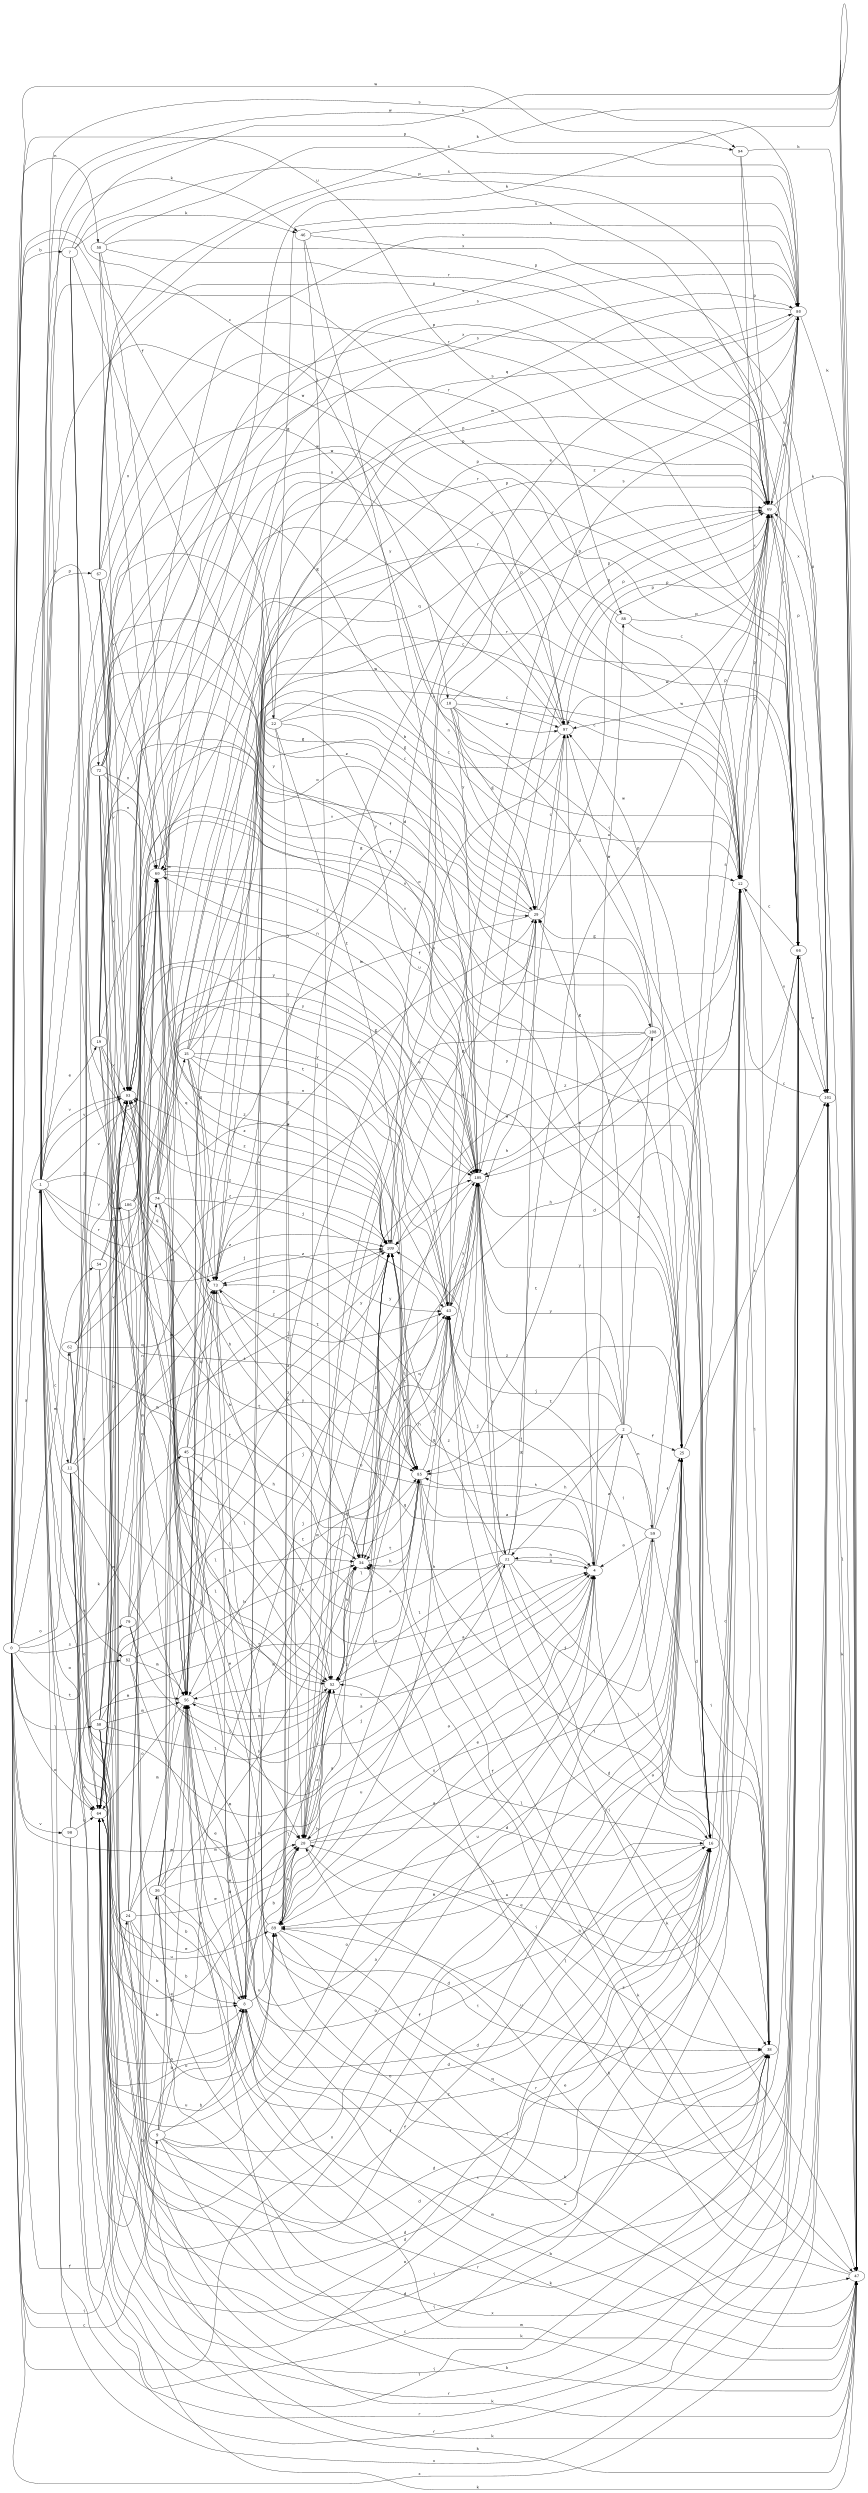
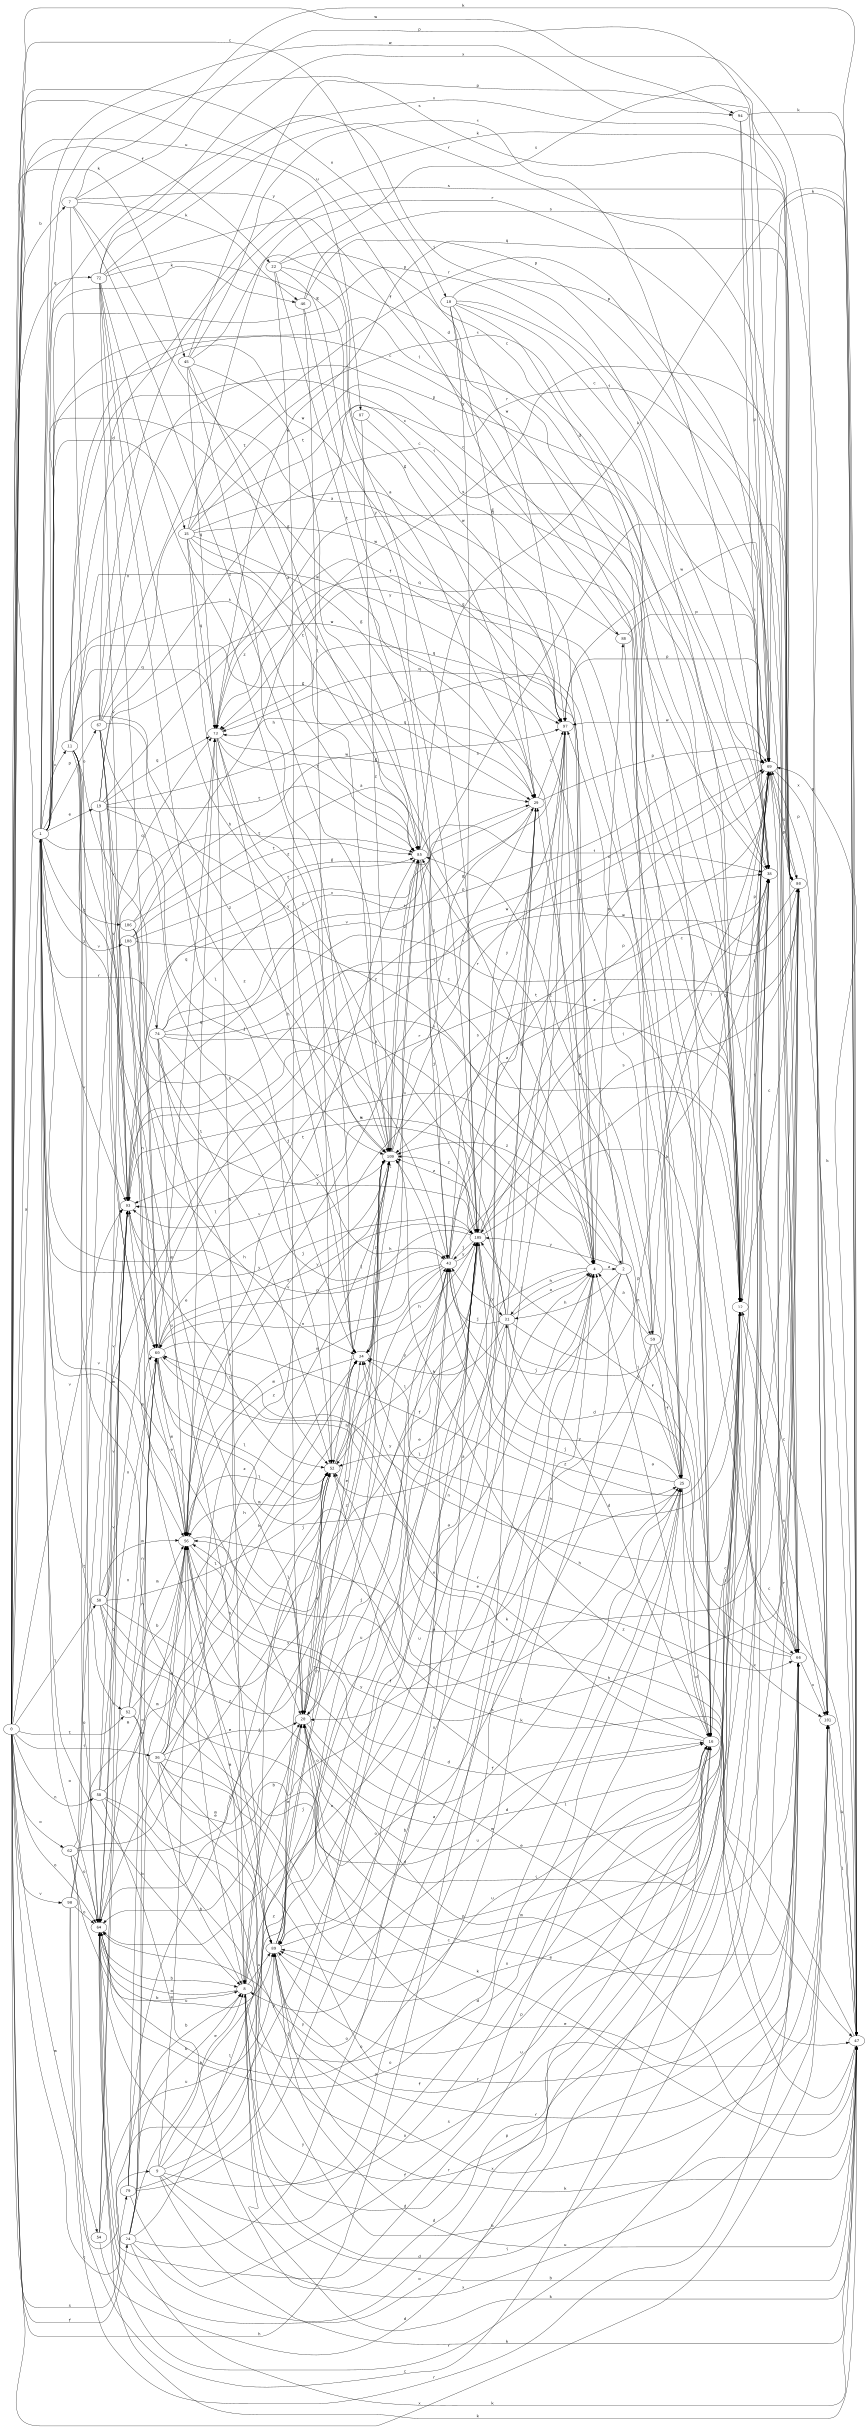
node "87": added
edge "2" -> "108": reversed
